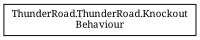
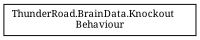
node "ThunderRoad.ThunderRoad.Knockout Behaviour": label "ThunderRoad.ThunderRoad.Knockout Behaviour" -> "ThunderRoad.BrainData.Knockout Behaviour"
